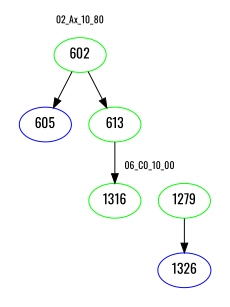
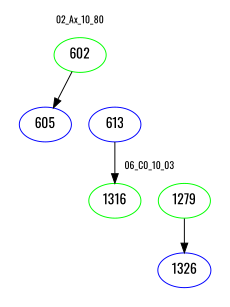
edge "602" -> "613": removed
node "613": color green -> blue
cluster "06_C0_10_00": label "06_C0_10_00" -> "06_C0_10_03"
